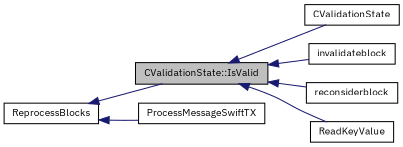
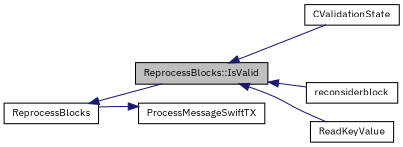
node "invalidateblock": removed
node "CValidationState::IsValid": label "CValidationState::IsValid" -> "ReprocessBlocks::IsValid"
edge "ProcessMessageSwiftTX" -> "ReprocessBlocks": reversed
